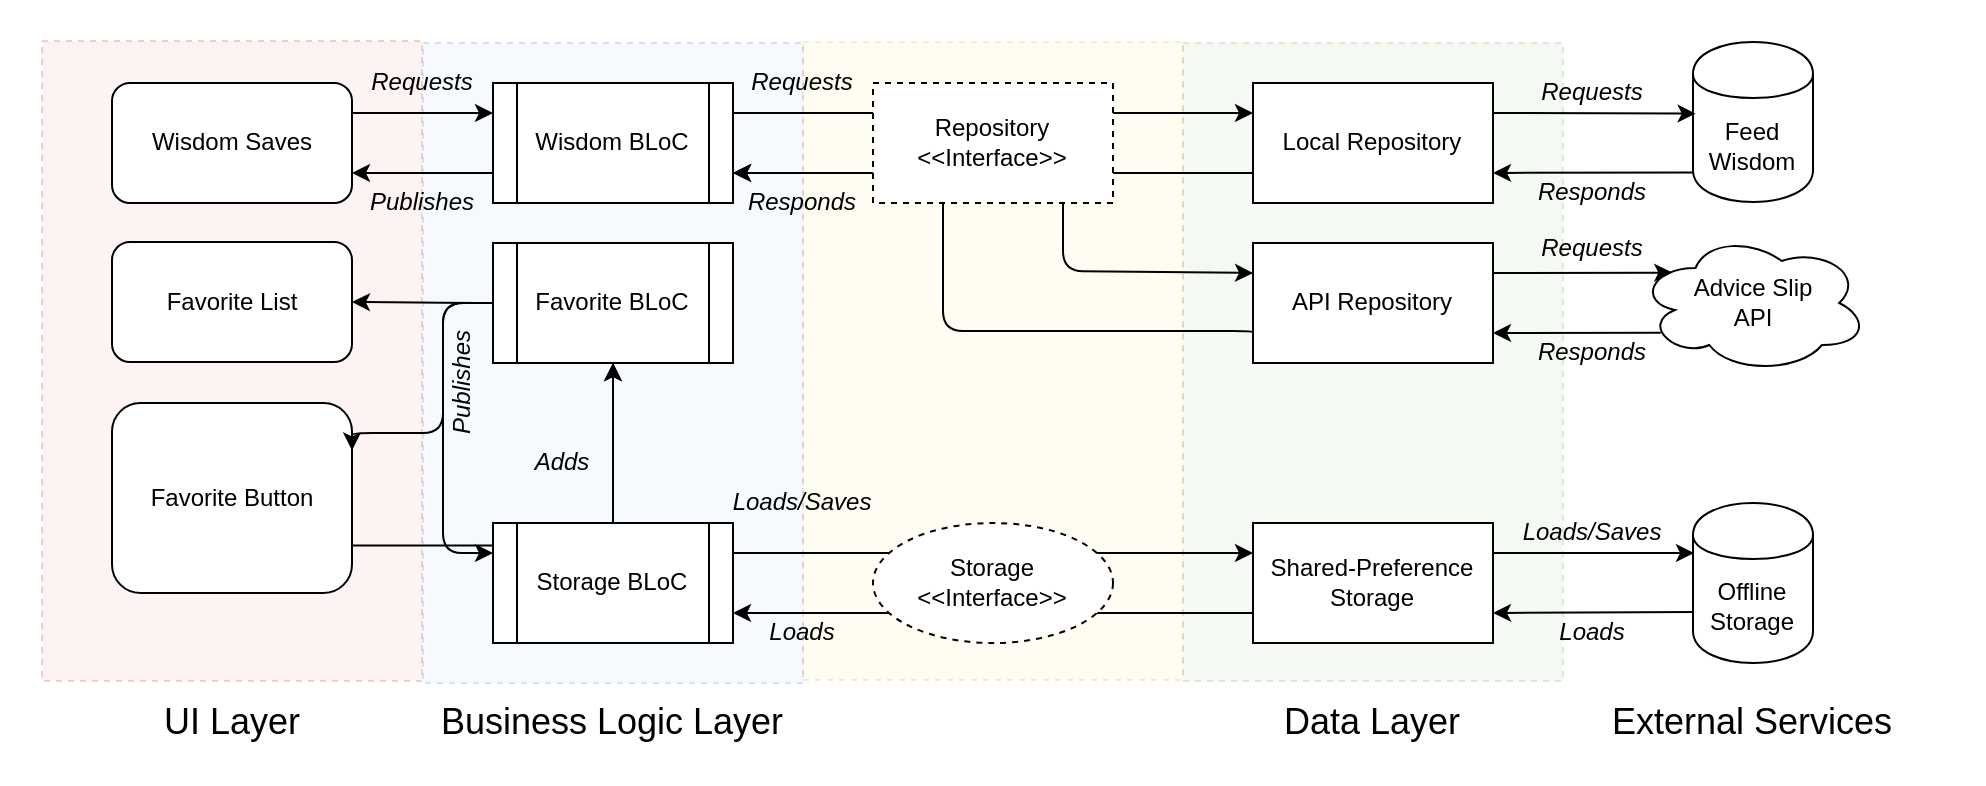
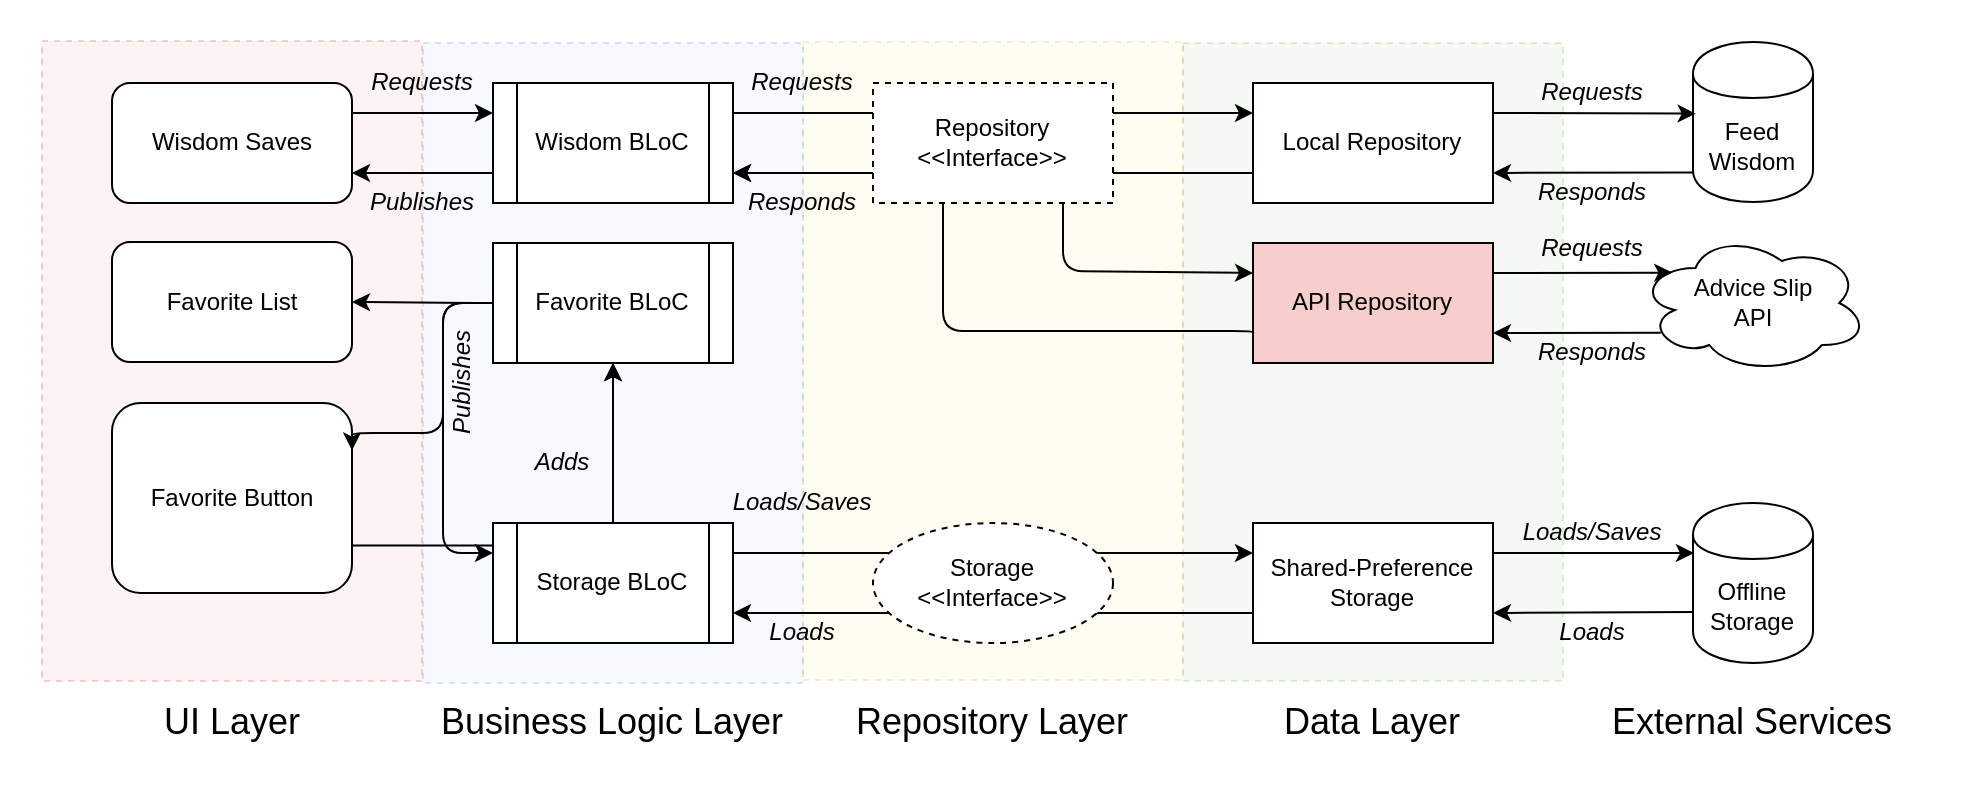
node "API Repository": fillcolor #ffffff -> #f8cecc
node "Repository Layer": added
